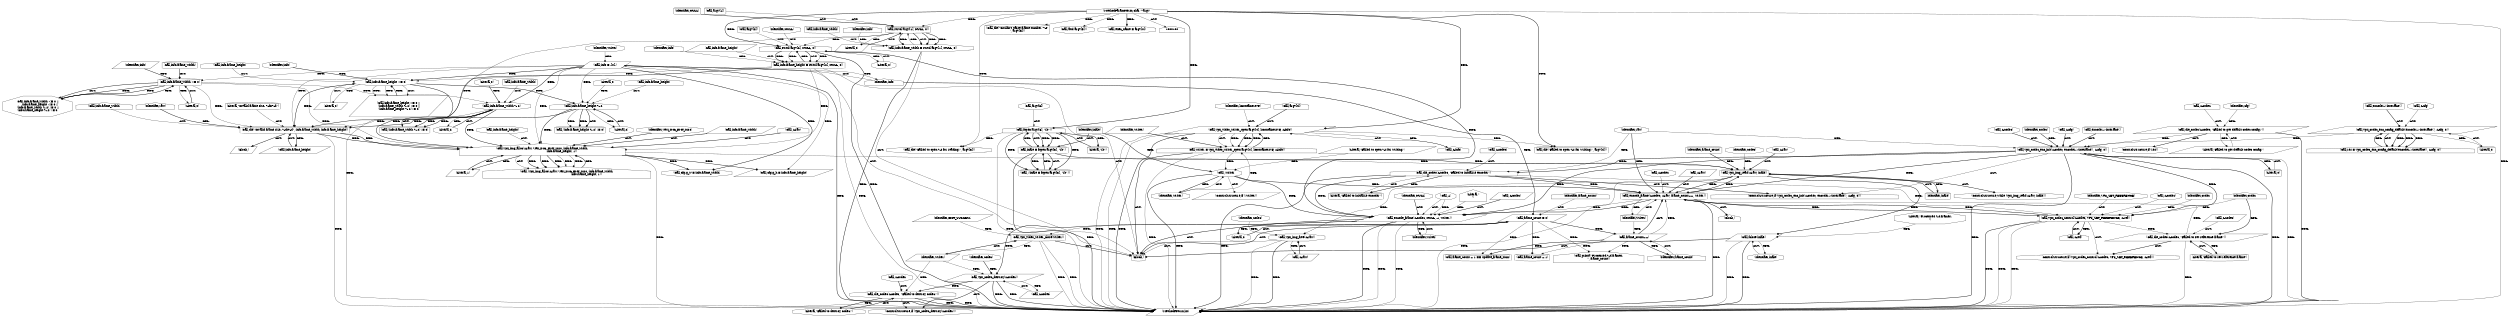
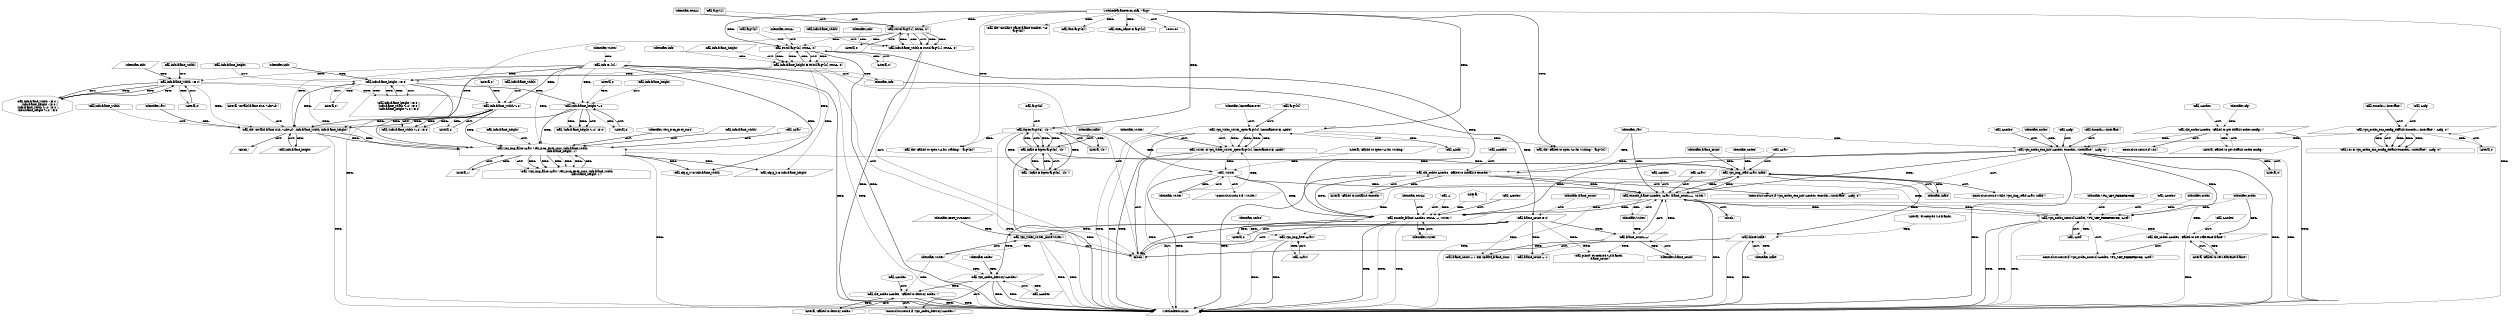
edge "(Call,encode_frame(&codec, &raw, frame_count++, writer))" -> "(Call,vpx_codec_control(&codec, VP8_SET_REFERENCE, &ref))": style bold -> solid
edge "(Call,vpx_codec_control(&codec, VP8_SET_REFERENCE, &ref))" -> "(Call,&ref)": style bold -> solid
edge "(Identifier,EXIT_SUCCESS)" -> "(Call,vpx_video_writer_close(writer))": style solid -> bold
